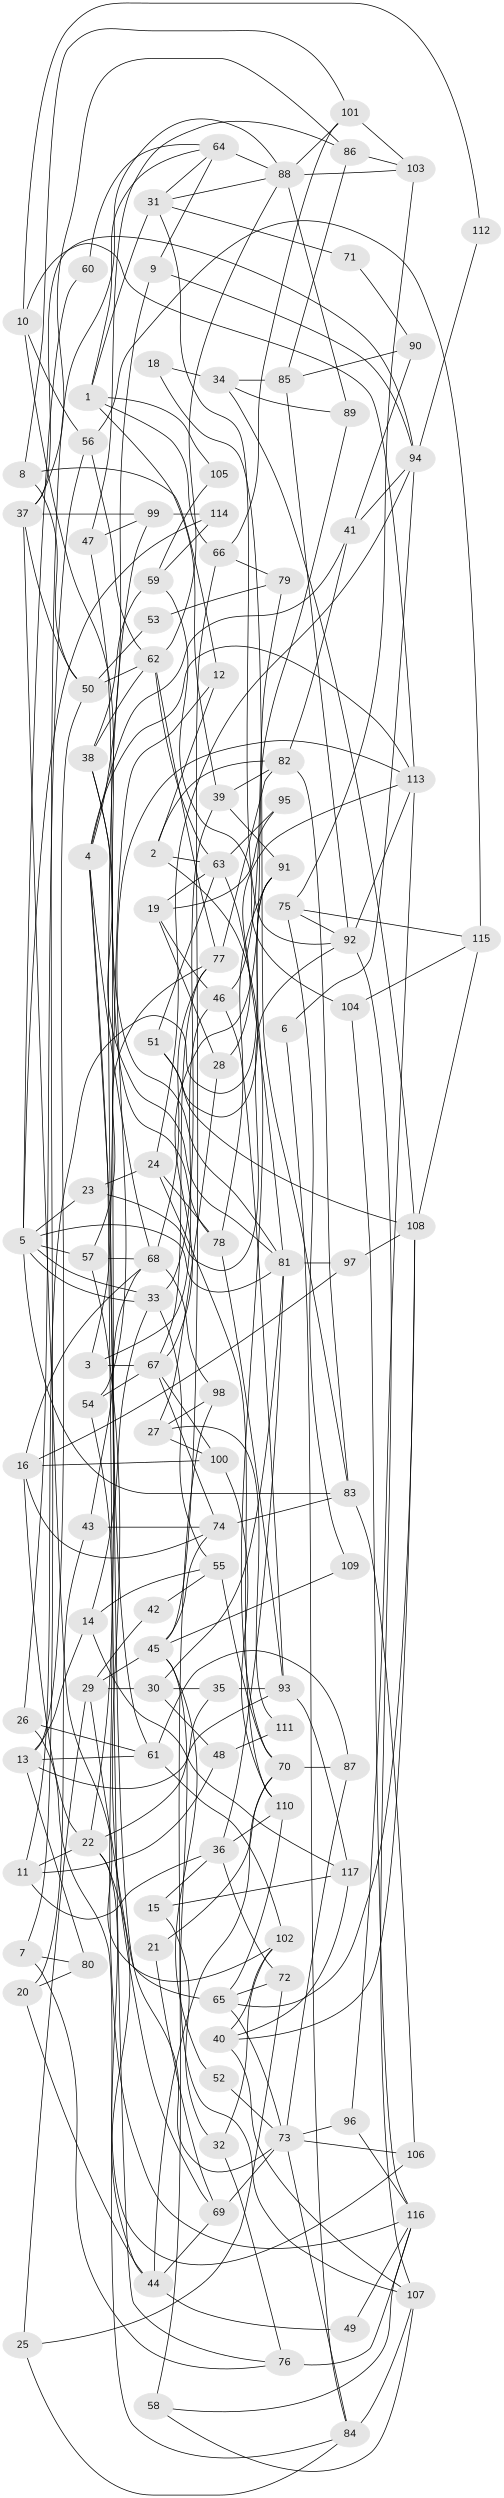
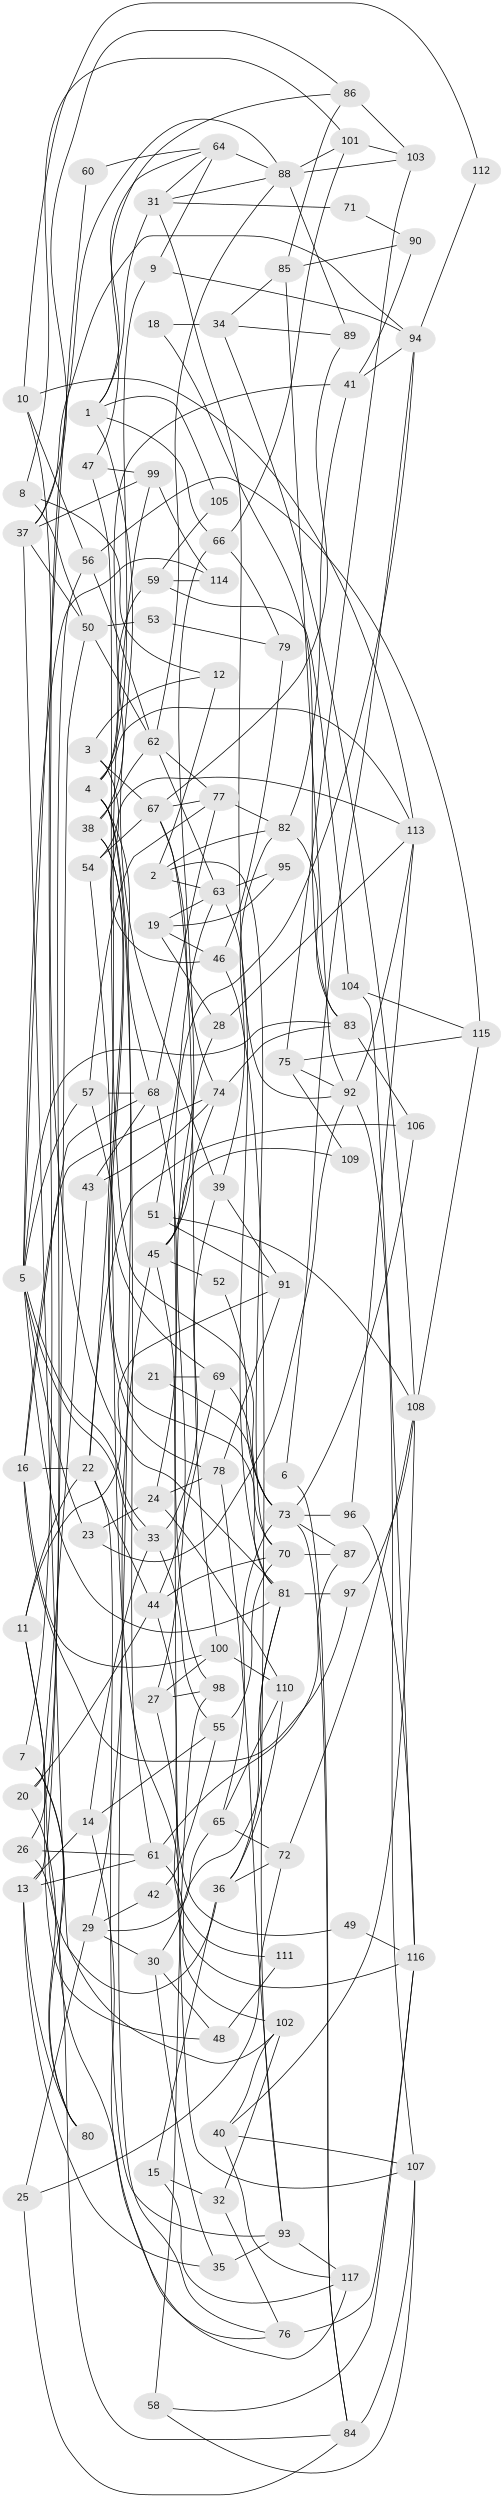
edge "108" -- "65": now "108" -- "72"
